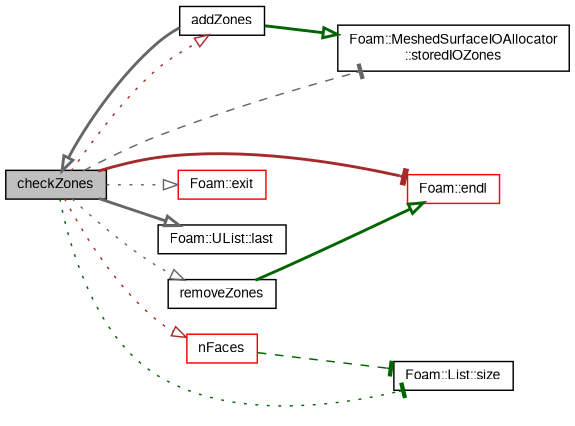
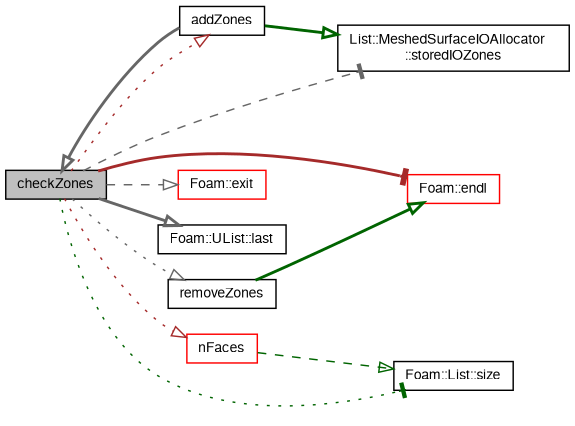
node "Foam::MeshedSurfaceIOAllocator ::storedIOZones": label "Foam::MeshedSurfaceIOAllocator ::storedIOZones" -> "List::MeshedSurfaceIOAllocator ::storedIOZones"
edge "checkZones" -> "Foam::exit": style dotted -> dashed
edge "nFaces" -> "Foam::List::size": arrowhead tee -> onormal
